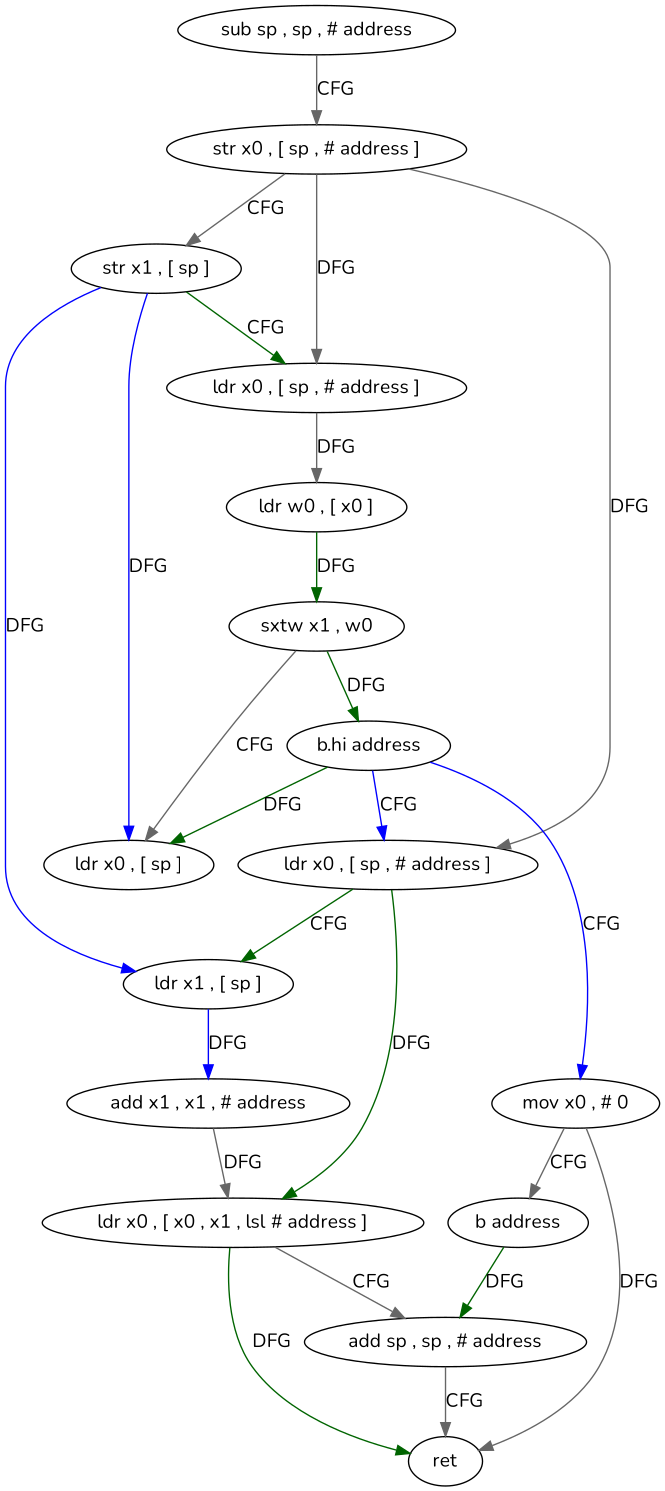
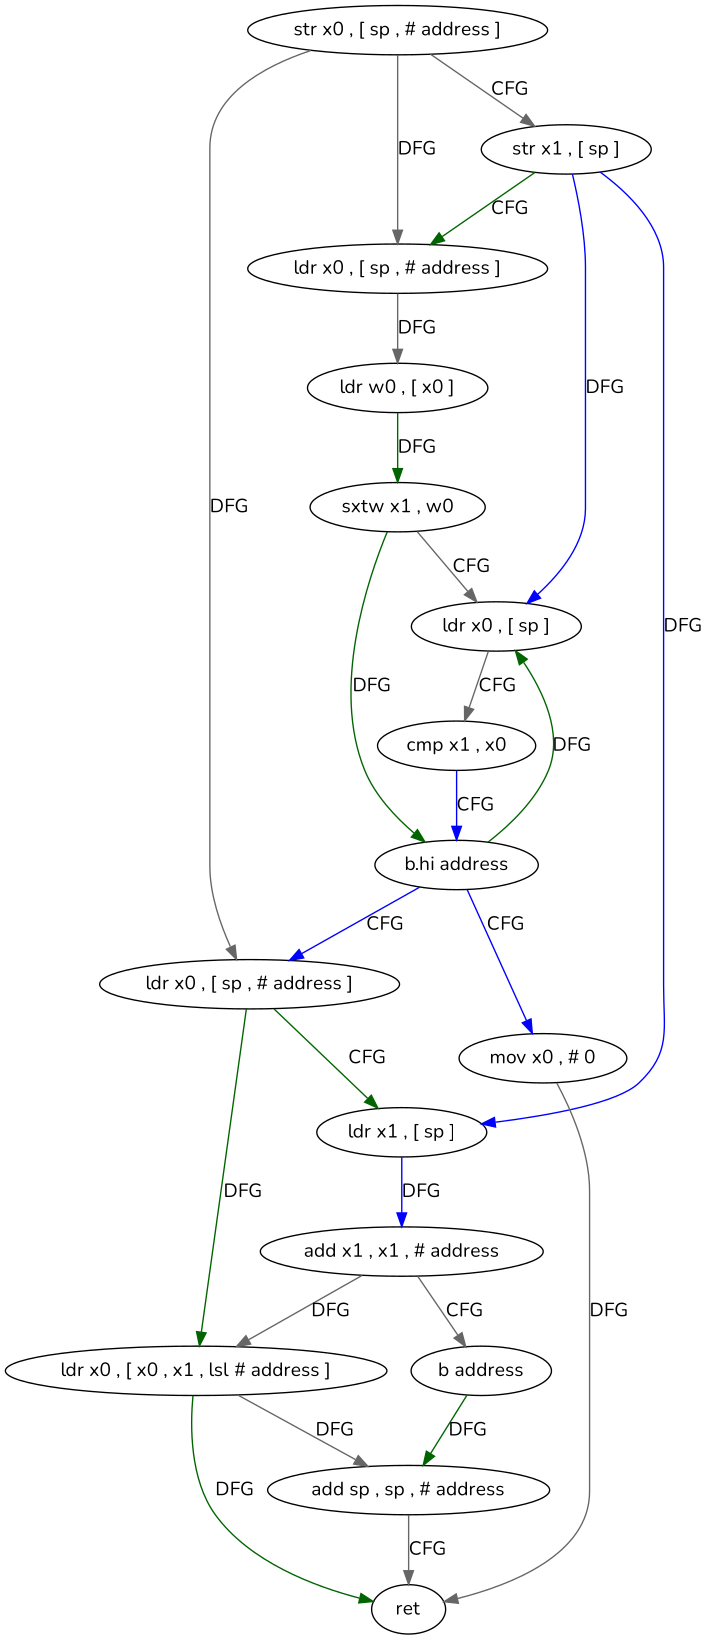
node "sub sp , sp , # address": removed
node "cmp x1 , x0": added
edge "mov x0 , # 0" -> "b address": now "add x1 , x1 , # address" -> "b address"
edge "ldr x0 , [ x0 , x1 , lsl # address ]" -> "add sp , sp , # address": label "CFG" -> "DFG"
